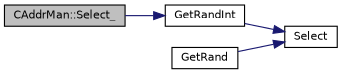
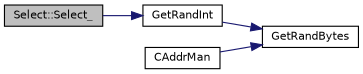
node "CAddrMan::Select_": label "CAddrMan::Select_" -> "Select::Select_"
node "Select": label "Select" -> "GetRandBytes"
node "GetRand": label "GetRand" -> "CAddrMan"
